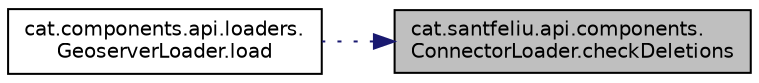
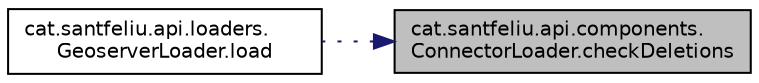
node "cat.components.api.loaders. GeoserverLoader.load": label "cat.components.api.loaders. GeoserverLoader.load" -> "cat.santfeliu.api.loaders. GeoserverLoader.load"
